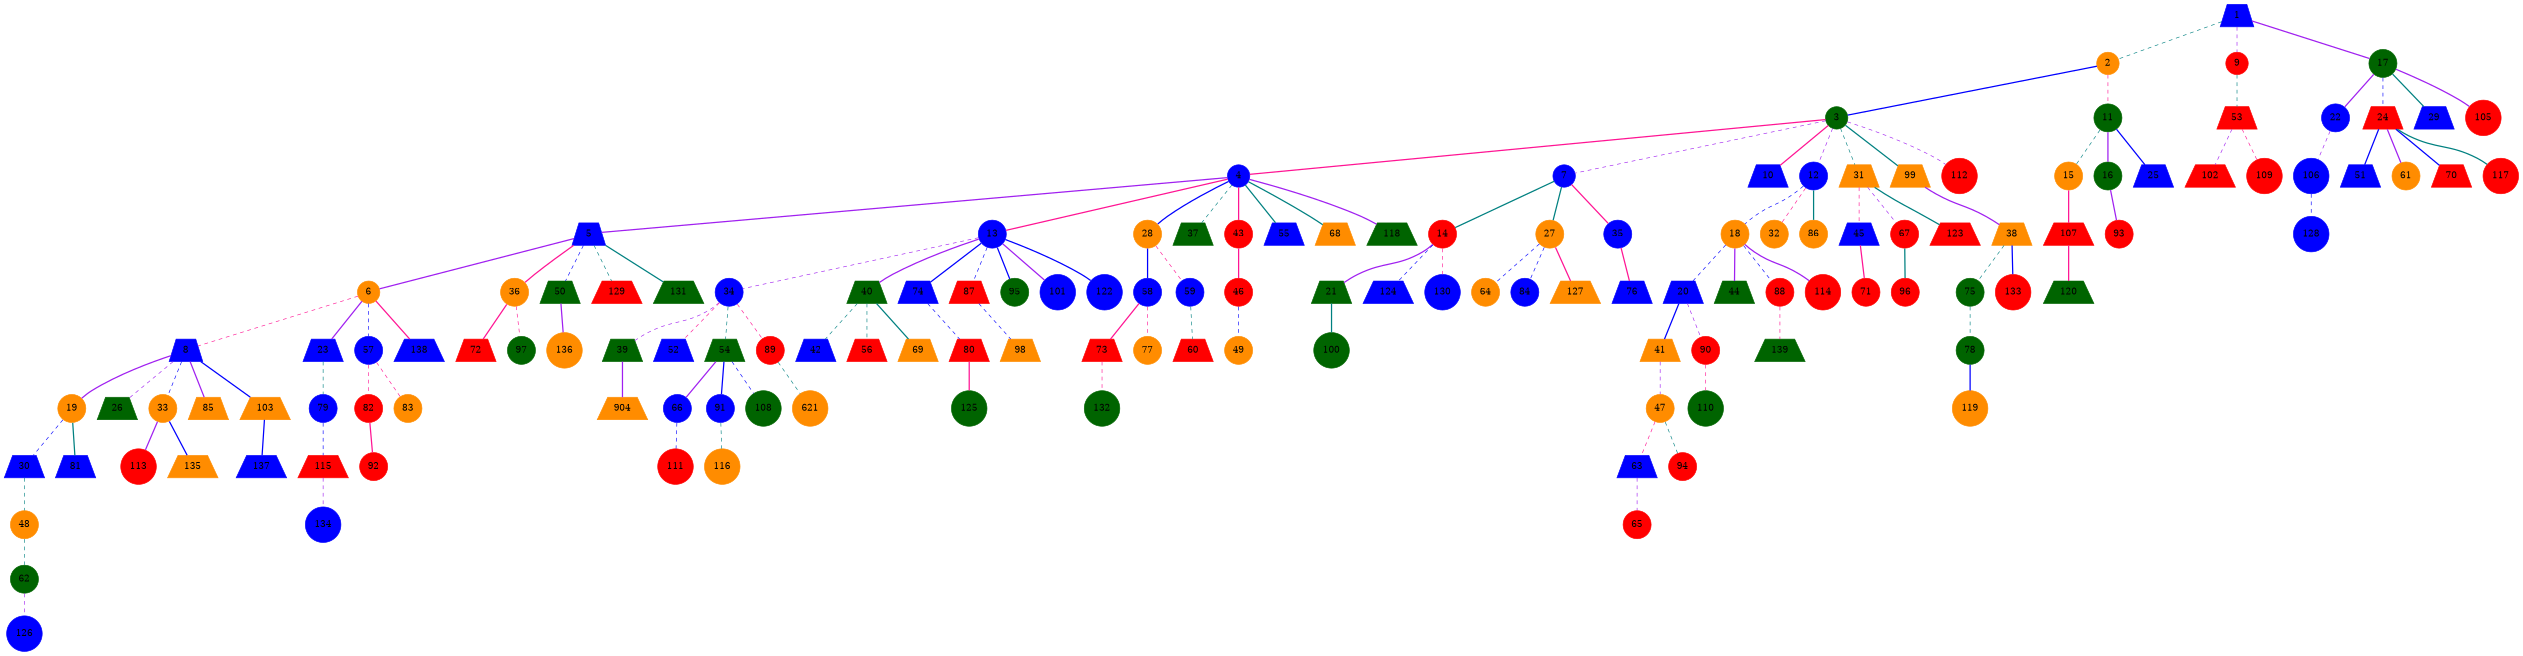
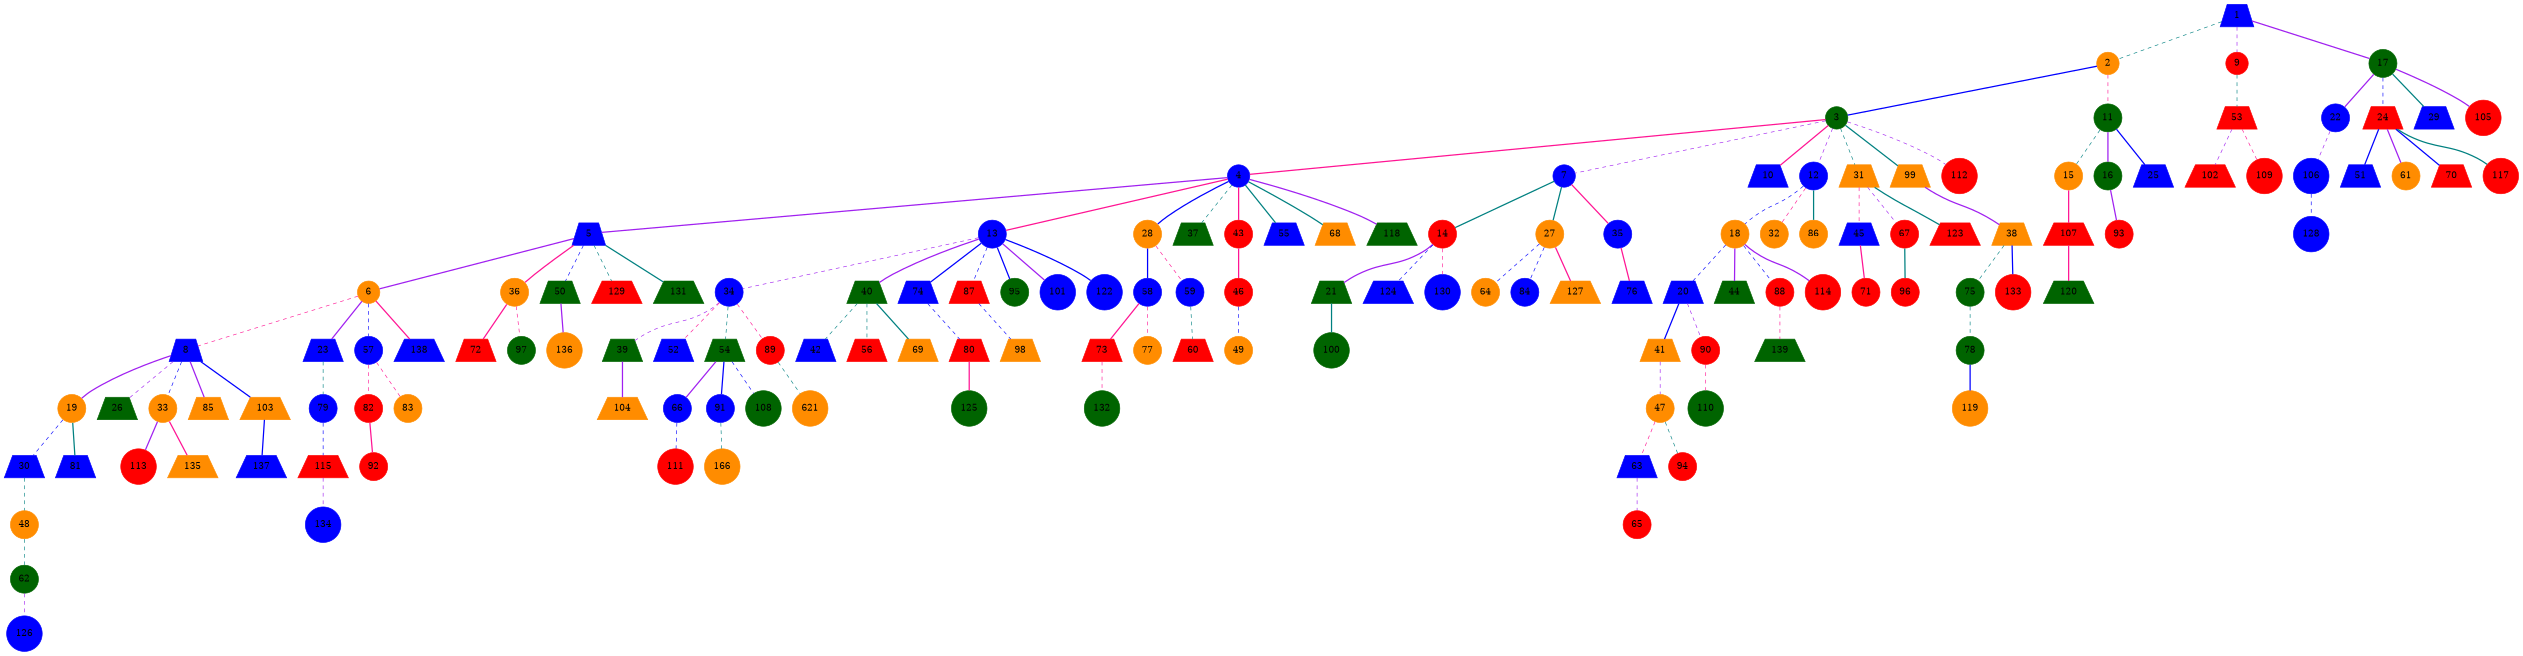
node "904": label "904" -> "104"
edge "33" -- "135": color blue -> deeppink
node "116": label "116" -> "166"
